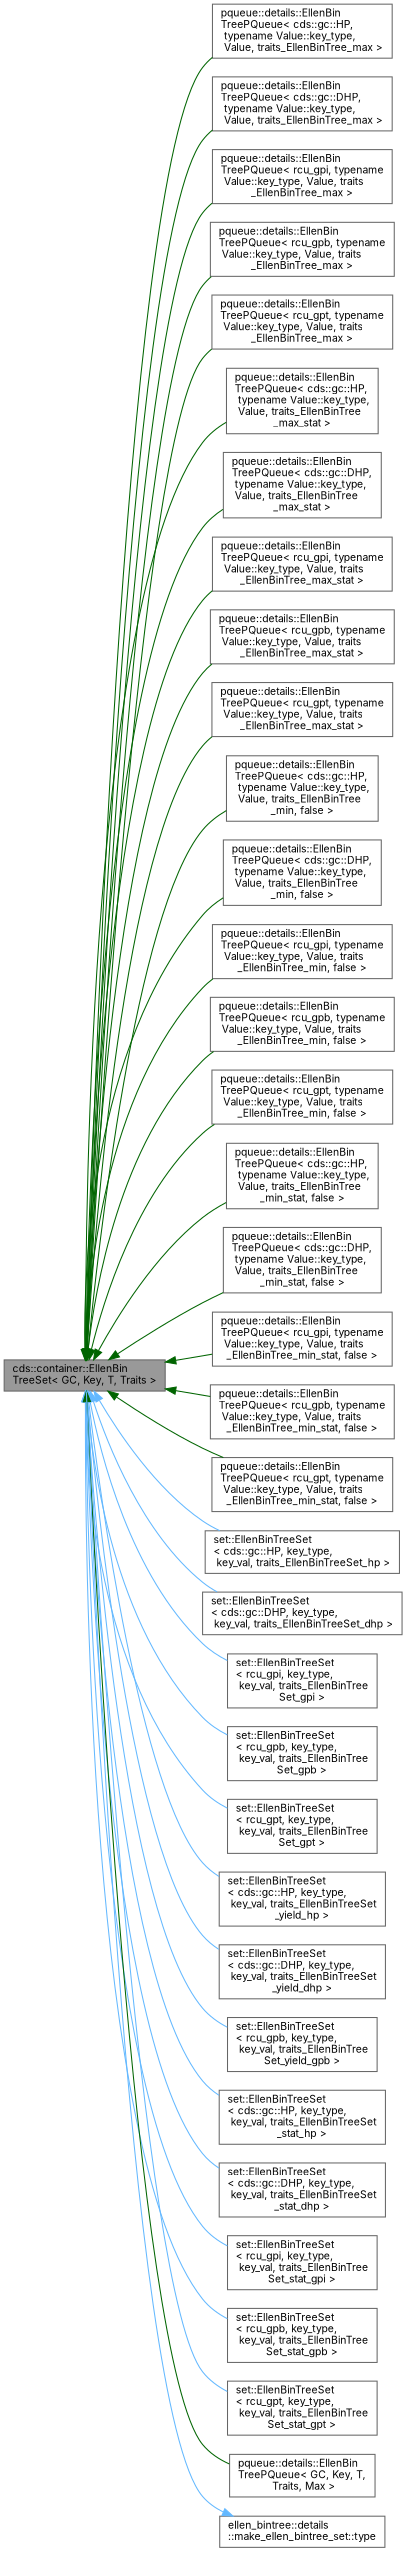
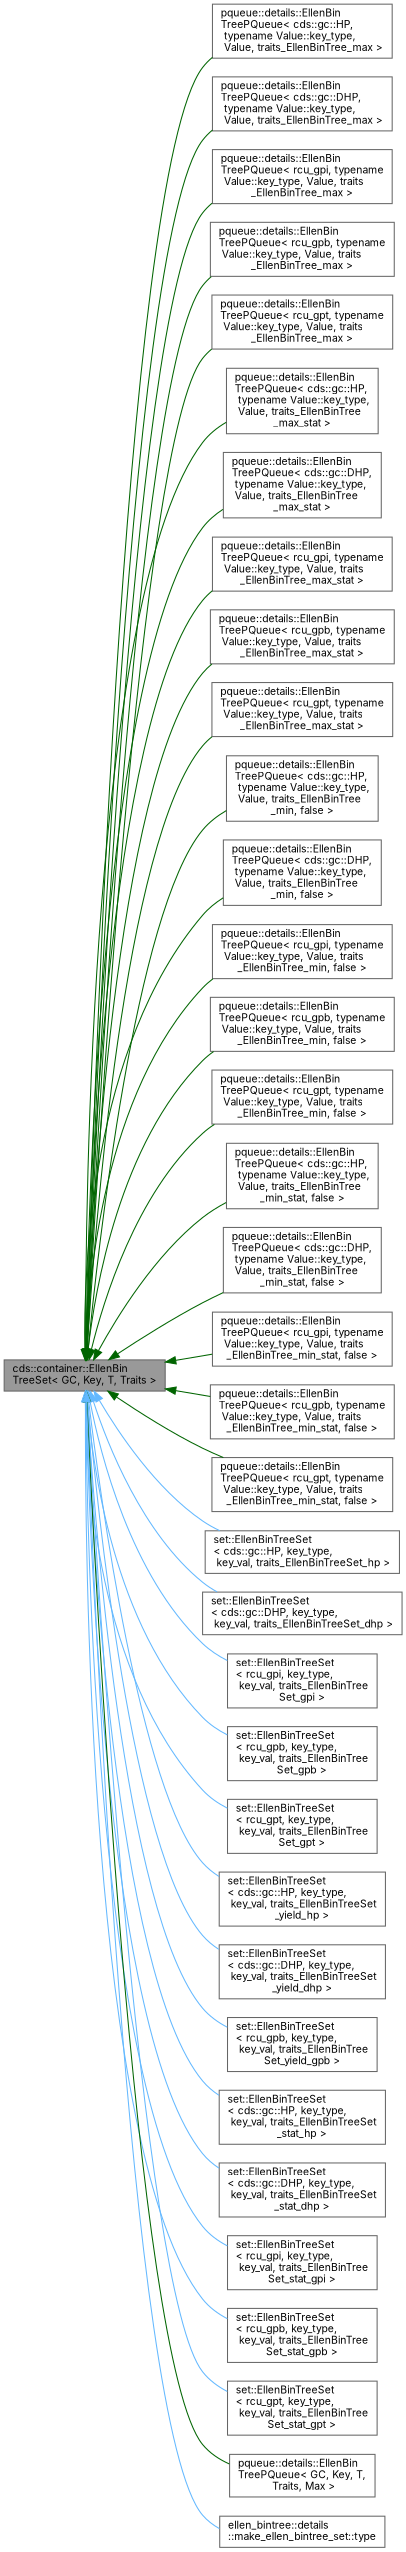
edge "cds::container::EllenBin TreeSet< GC, Key, T, Traits >" -> "ellen_bintree::details ::make_ellen_bintree_set::type": reversed
